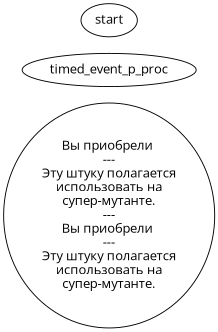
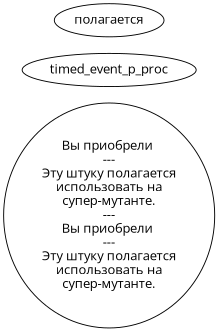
node "start": label "start" -> "полагается"
